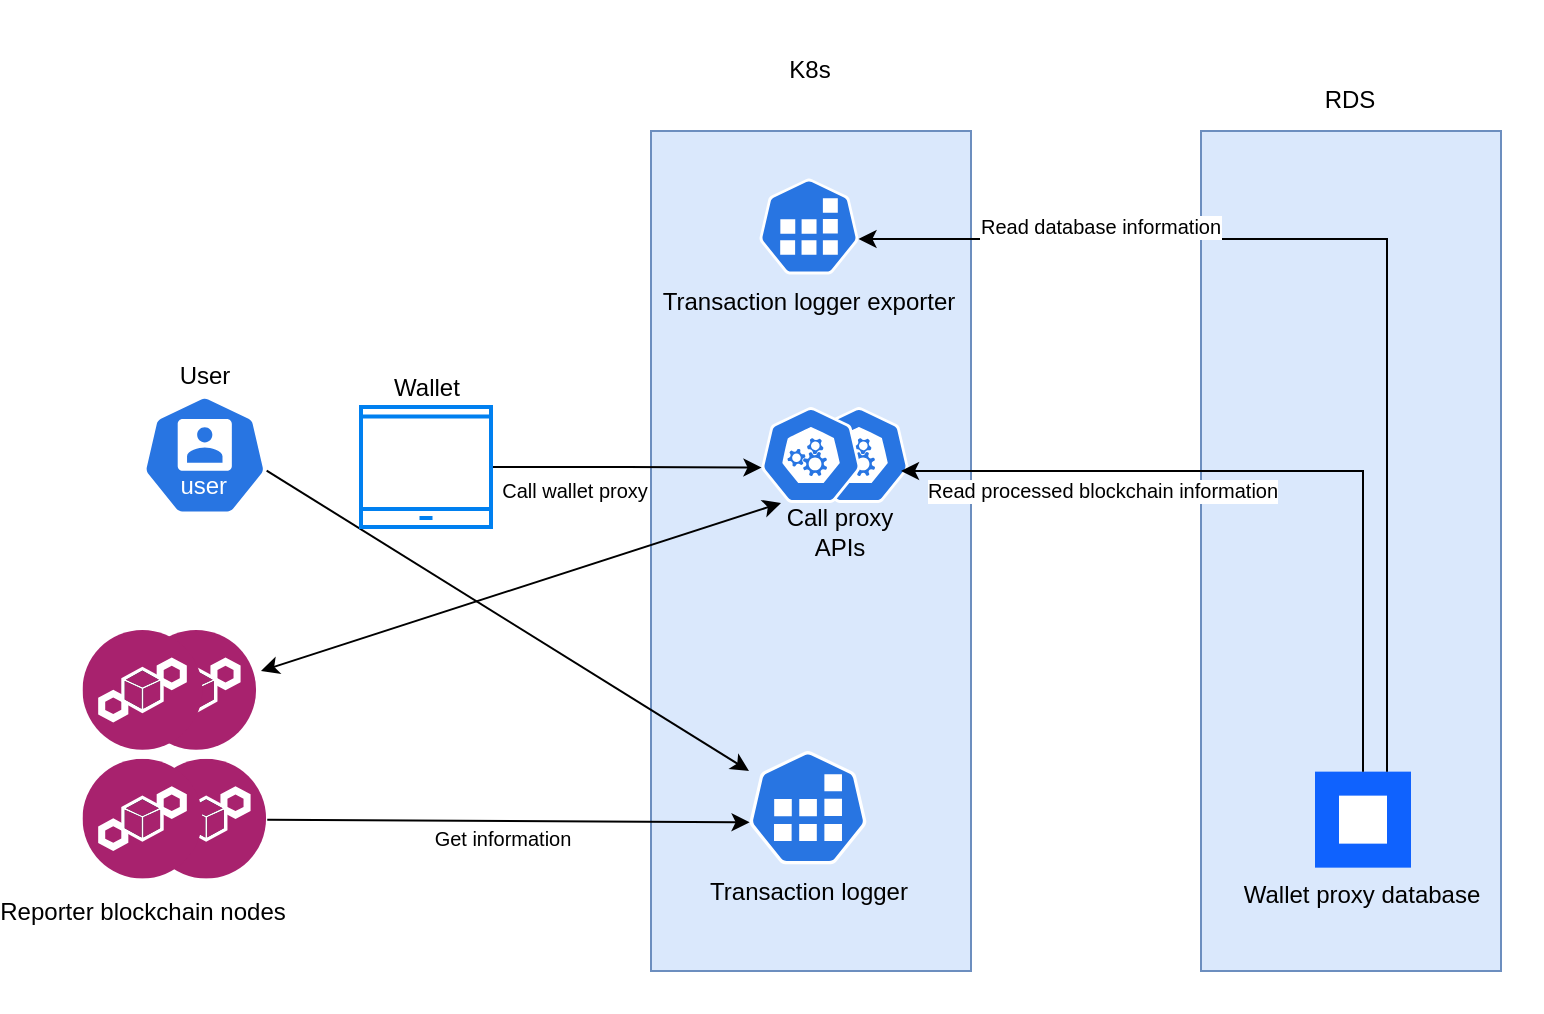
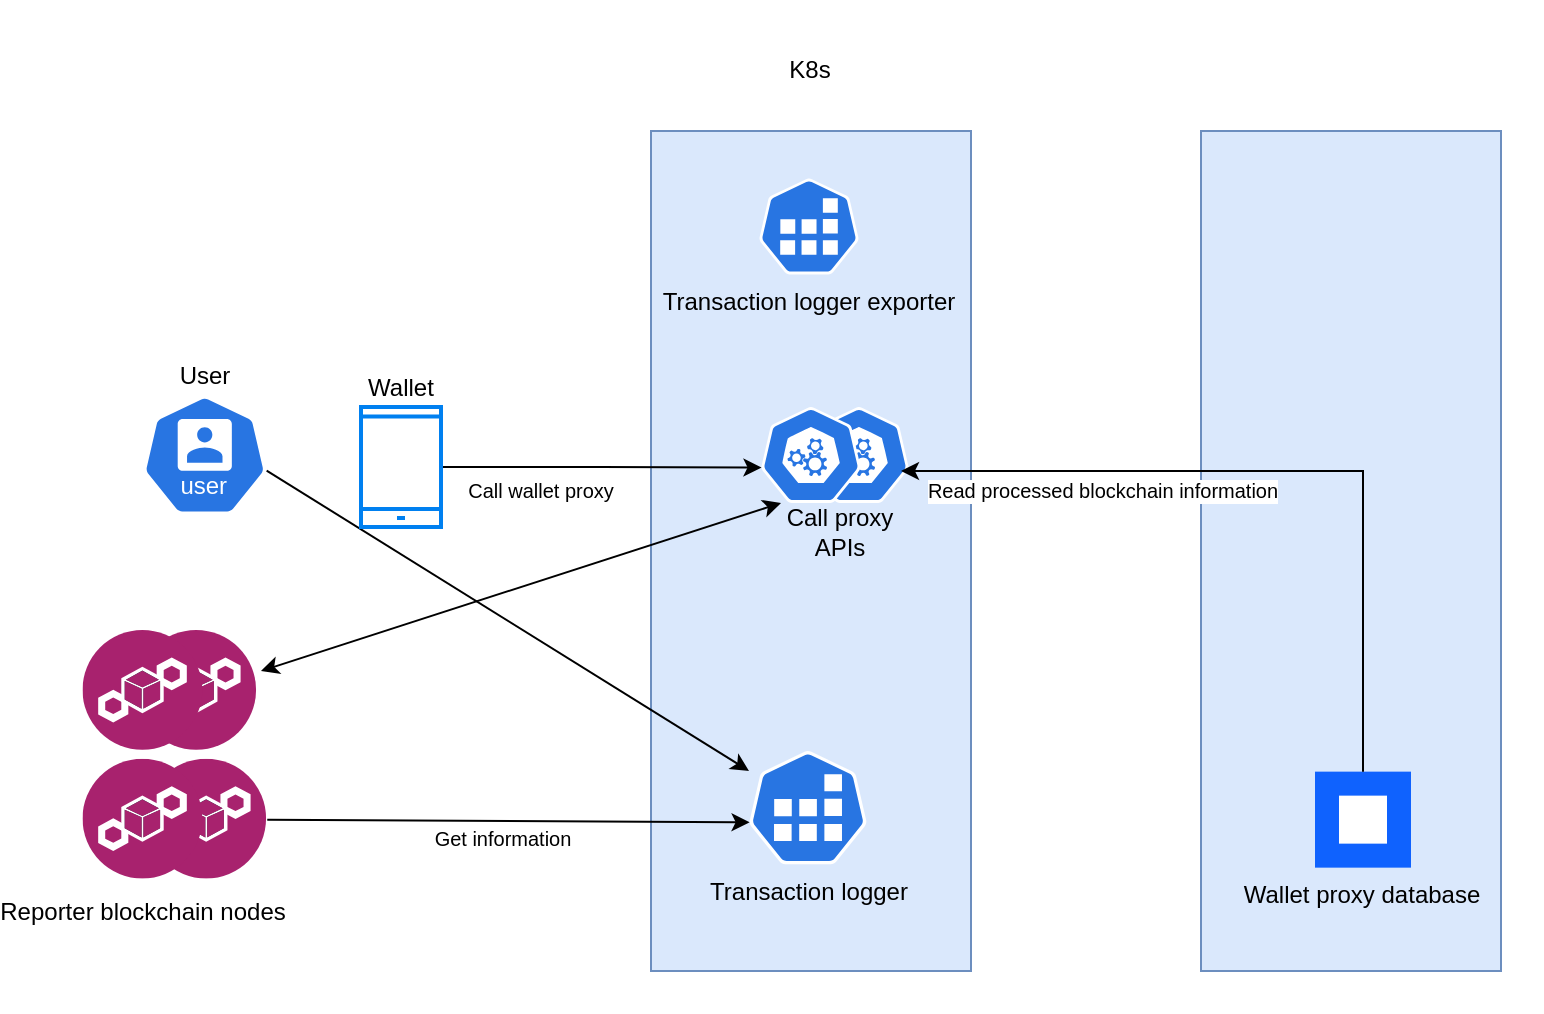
node "RDS": removed
edge "Wallet proxy database" -> "Transaction logger exporter": removed, label "Read database information"
node "Wallet": size 130x120 -> 80x120
